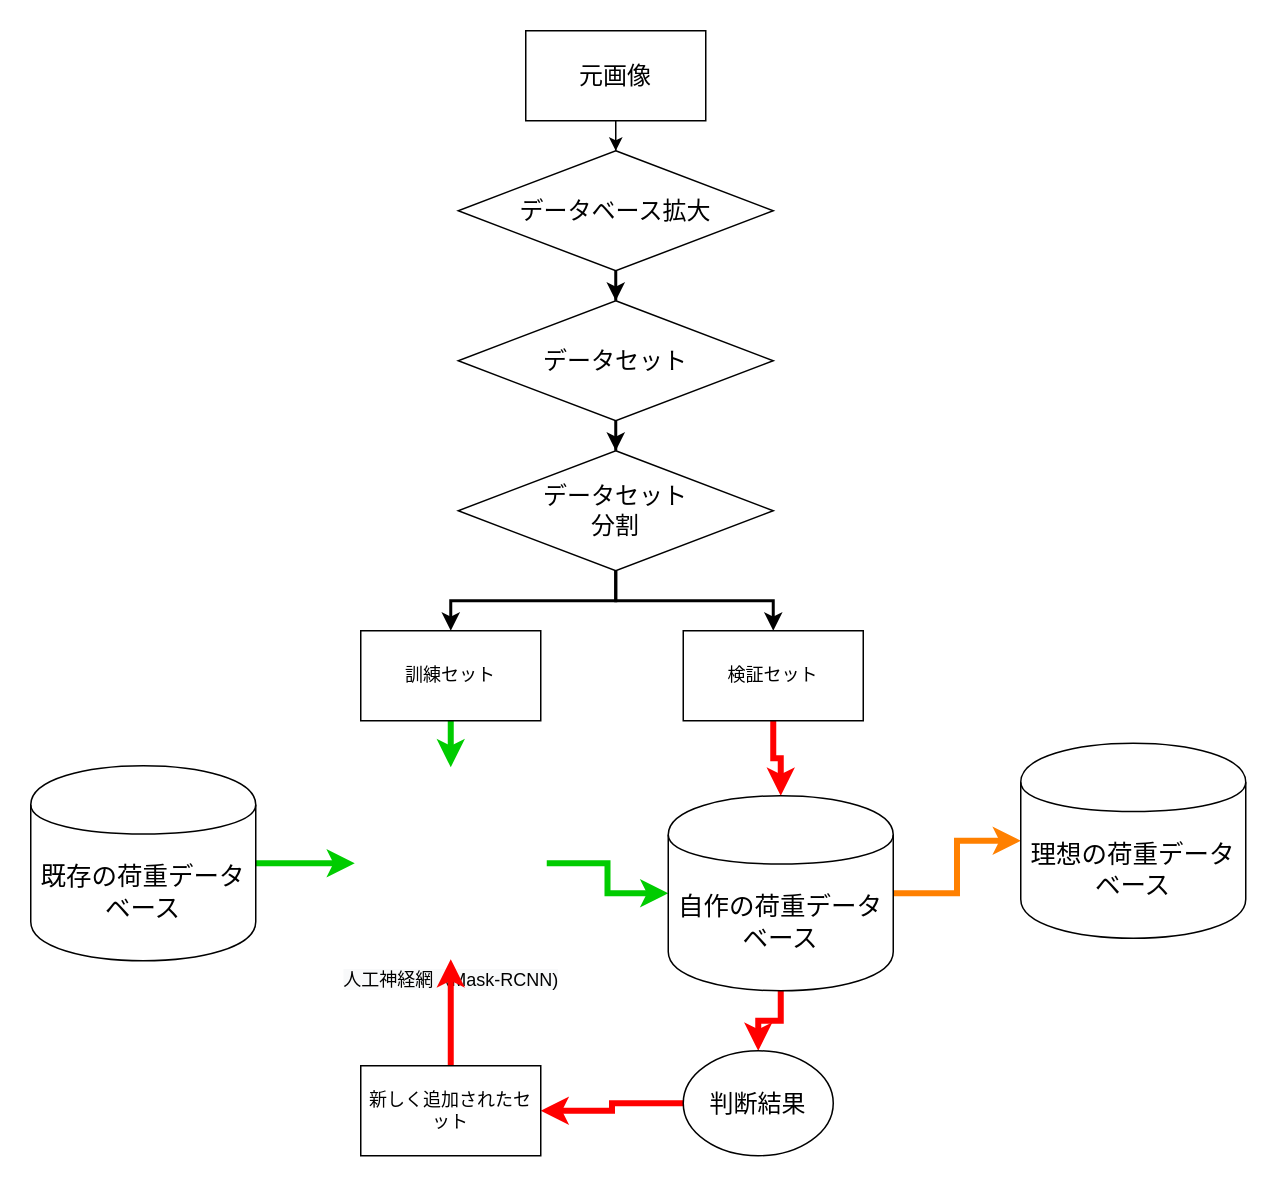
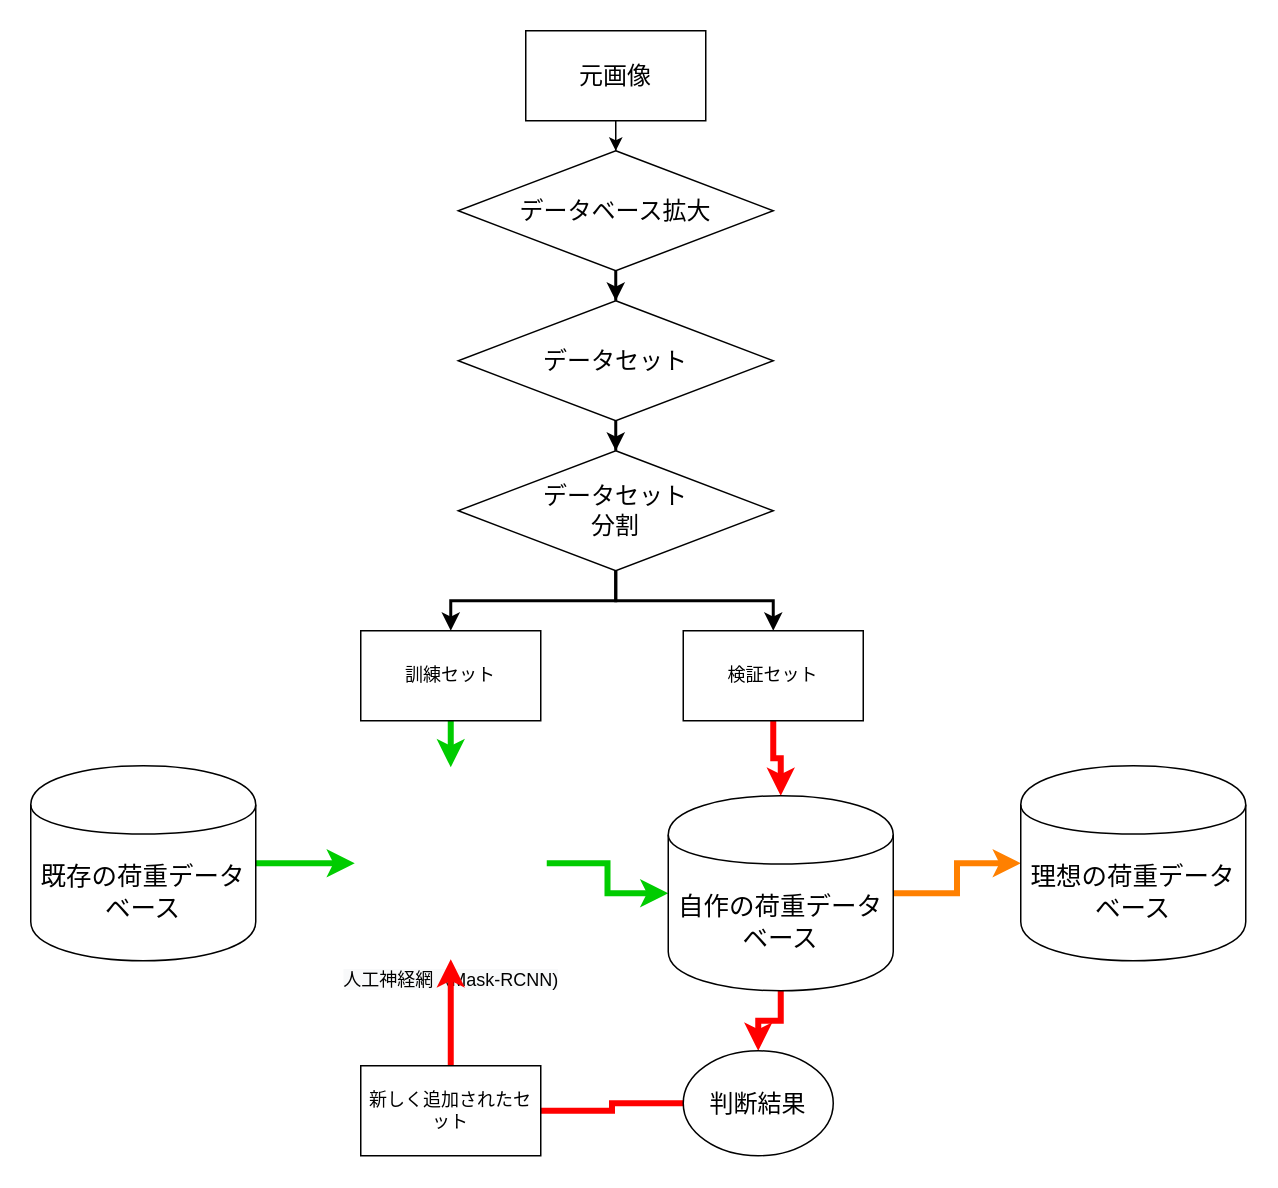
node "理想の荷重データベース": moved (1133, 841) -> (1133, 863)
edge "判断結果" -> "新しく追加されたセット": arrowhead classic -> none
